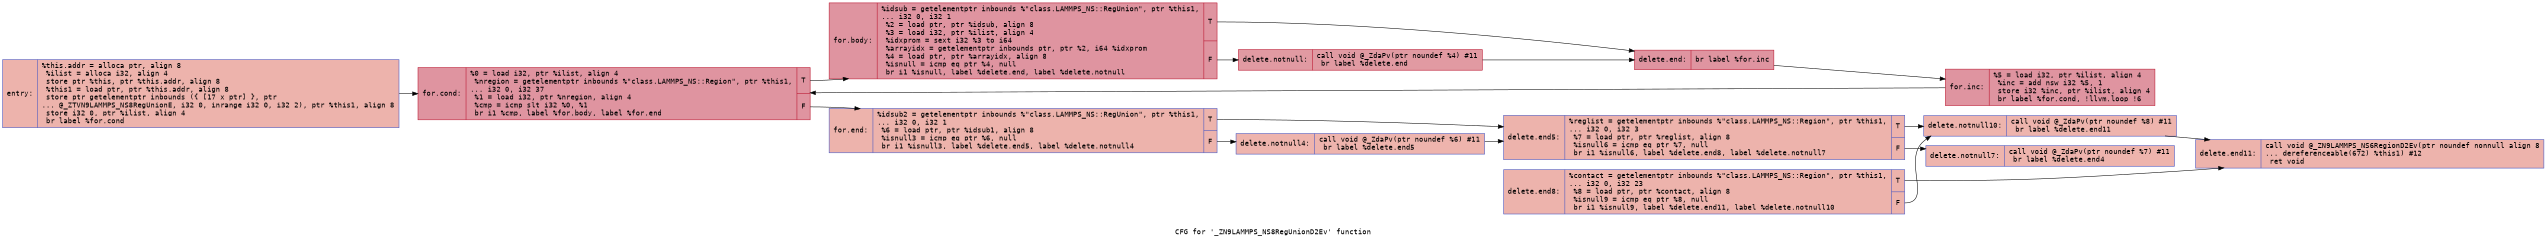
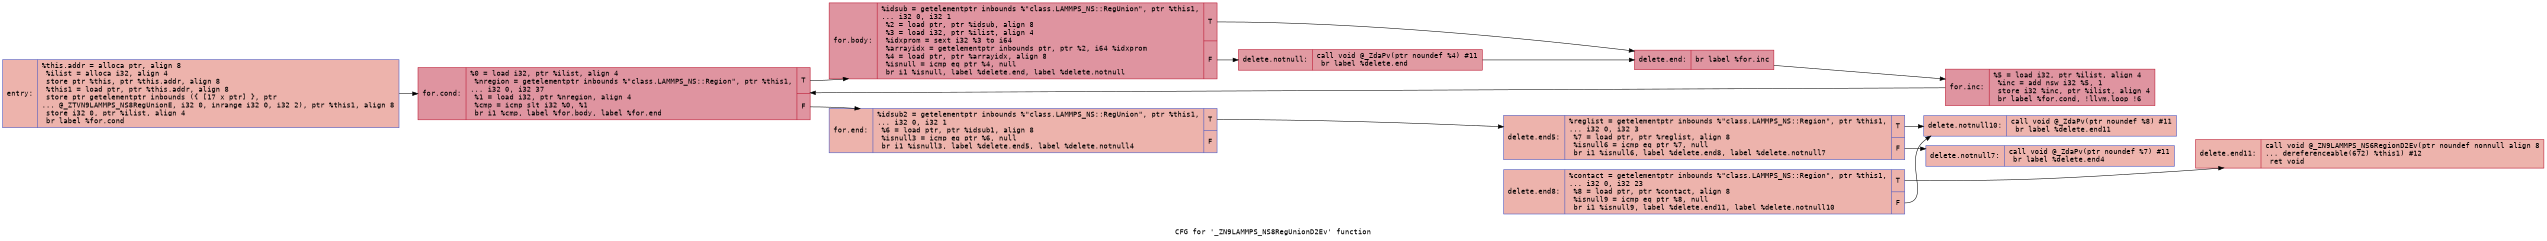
edge "delete.notnull10:" -> "delete.end11:": removed
node "delete.notnull4:": removed
node "delete.end11:": color #3d50c3ff -> #b70d28ff
